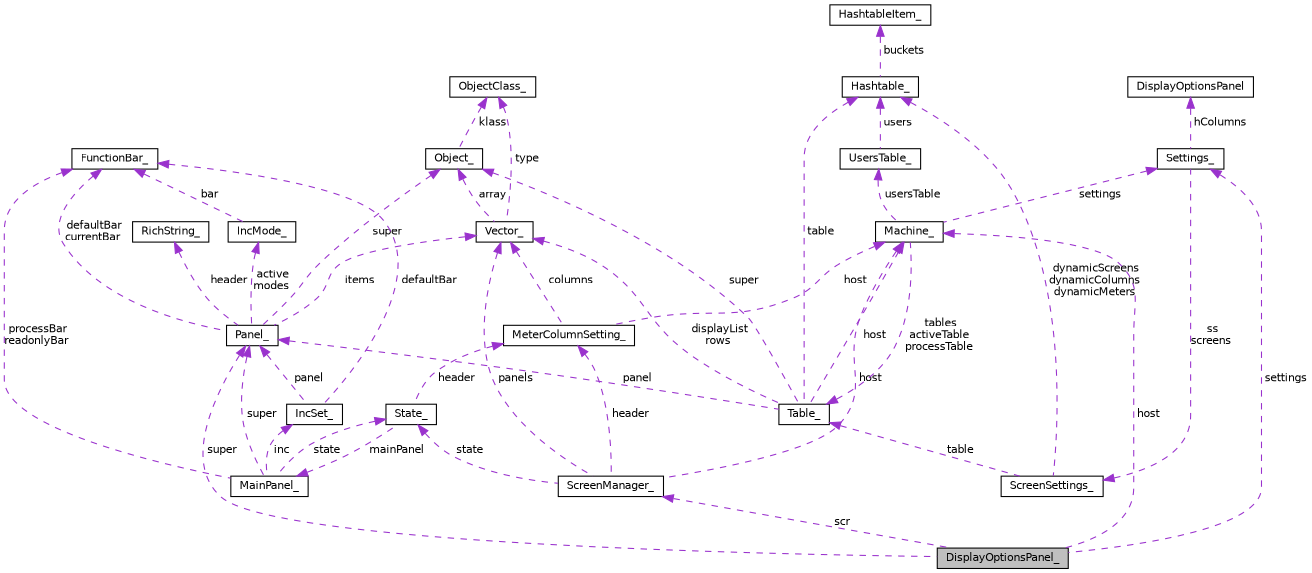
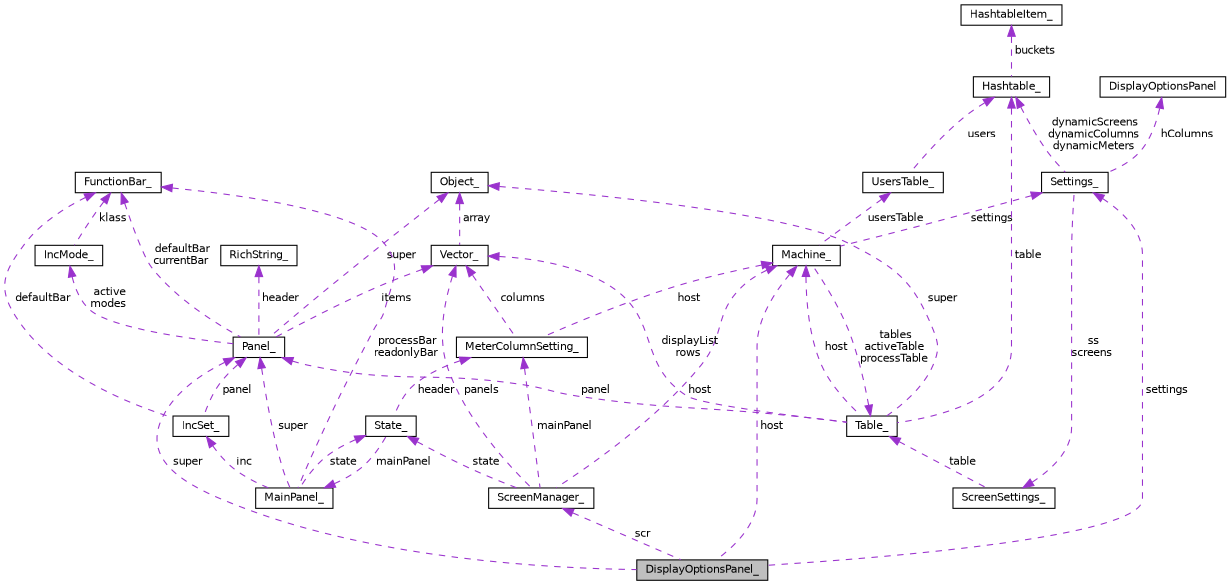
node "ObjectClass_": removed
edge "IncMode_" -> "FunctionBar_": label " bar" -> " klass"
edge "ScreenSettings_" -> "Hashtable_": now "Settings_" -> "Hashtable_"
edge "ScreenManager_" -> "MeterColumnSetting_": label " header" -> " mainPanel"
